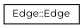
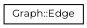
node "Edge::Edge": label "Edge::Edge" -> "Graph::Edge"
